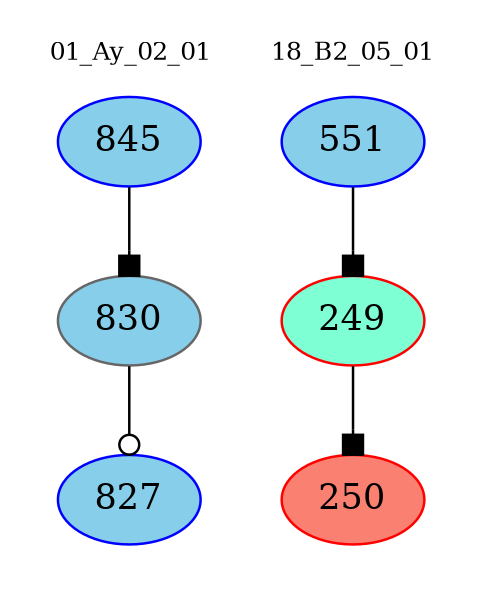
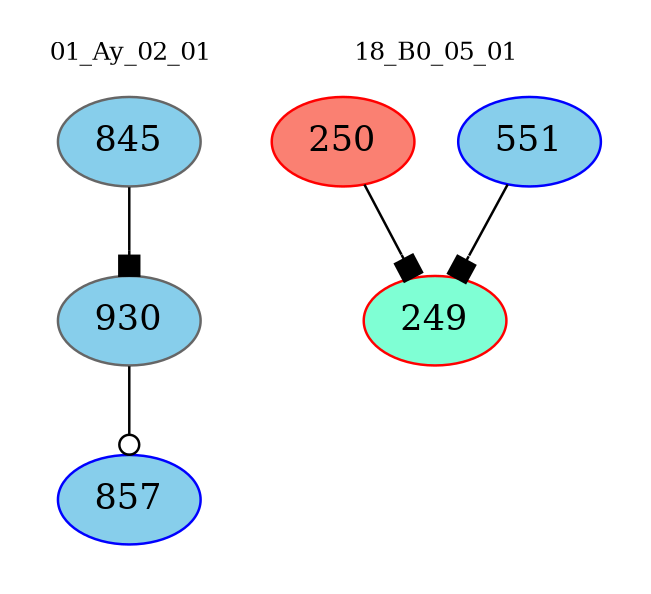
cluster "18_B2_05_01": label "18_B2_05_01" -> "18_B0_05_01"
node "845": color blue -> gray40
node "830": label "830" -> "930"
edge "249" -> "250": reversed
node "827": label "827" -> "857"
